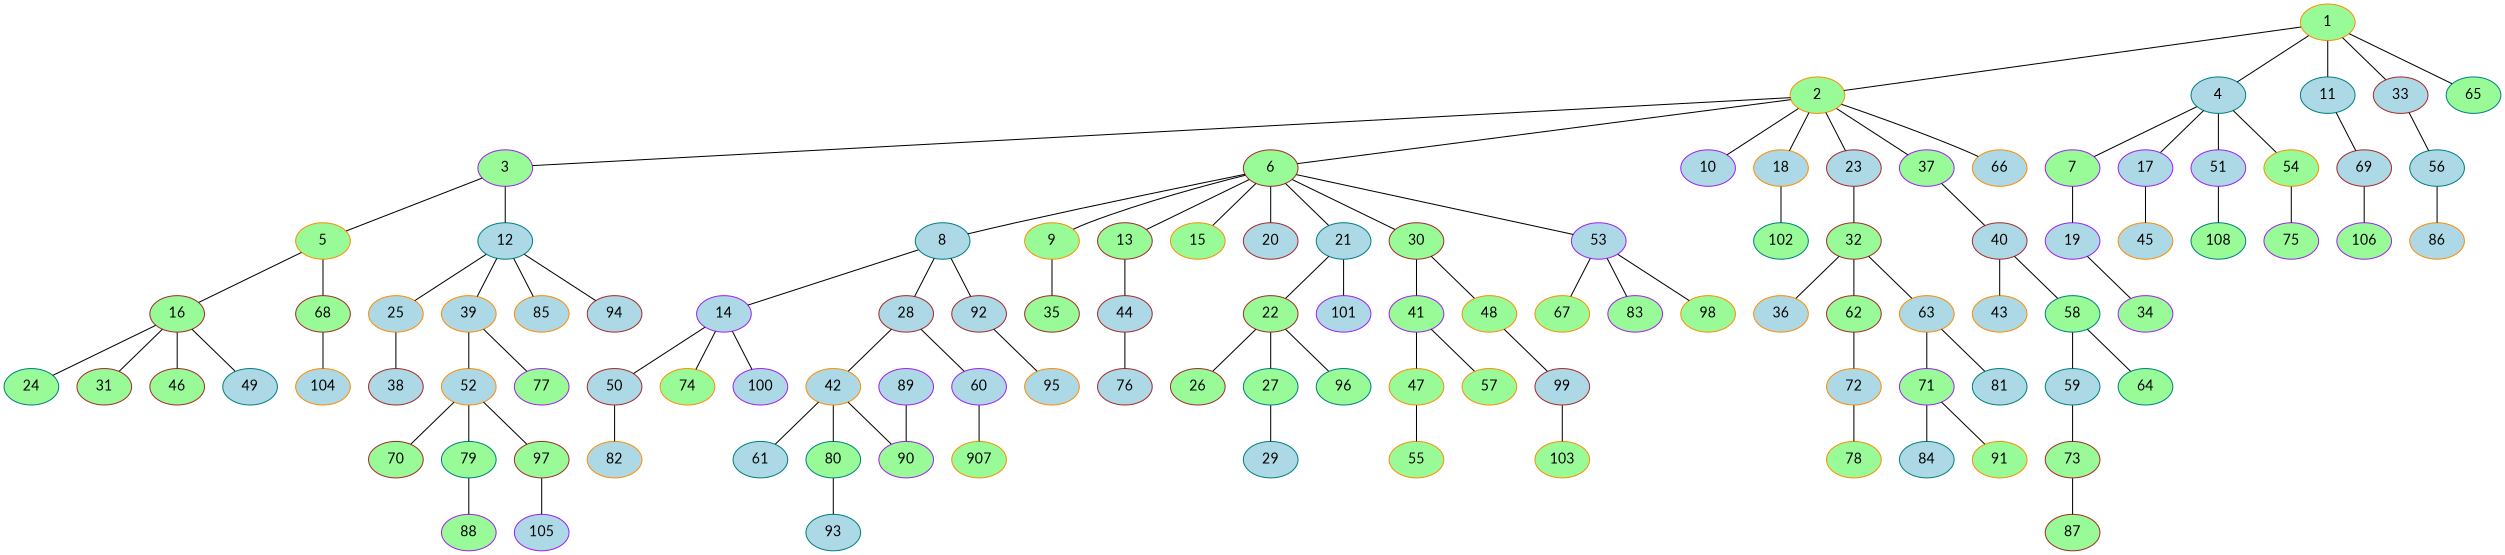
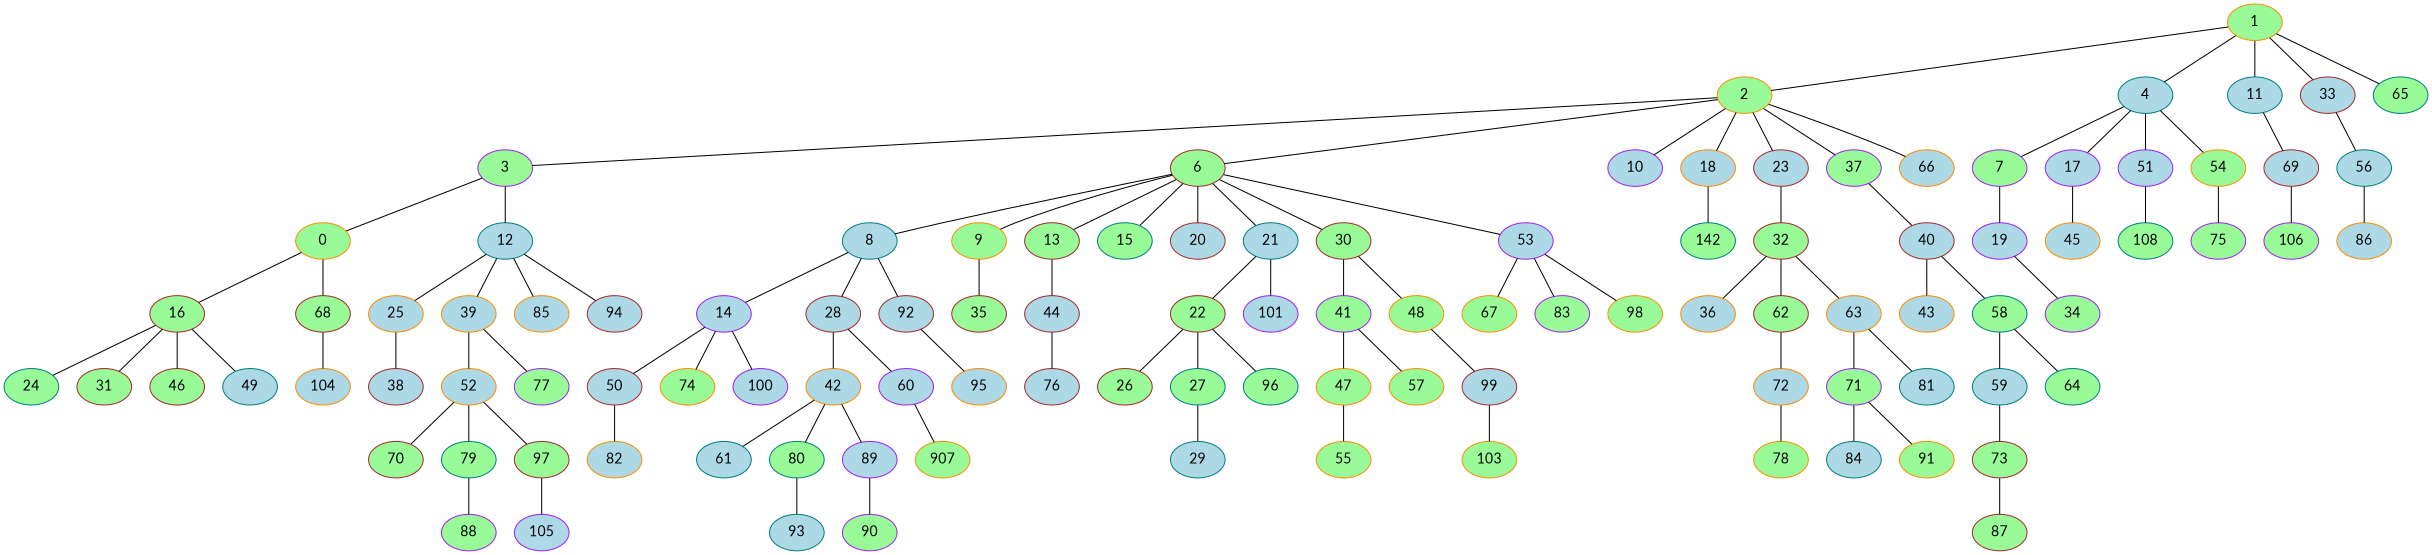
node "5": label "5" -> "0"
node "15": color darkorange -> teal
node "102": label "102" -> "142"
edge "42" -- "90": now "42" -- "89"
